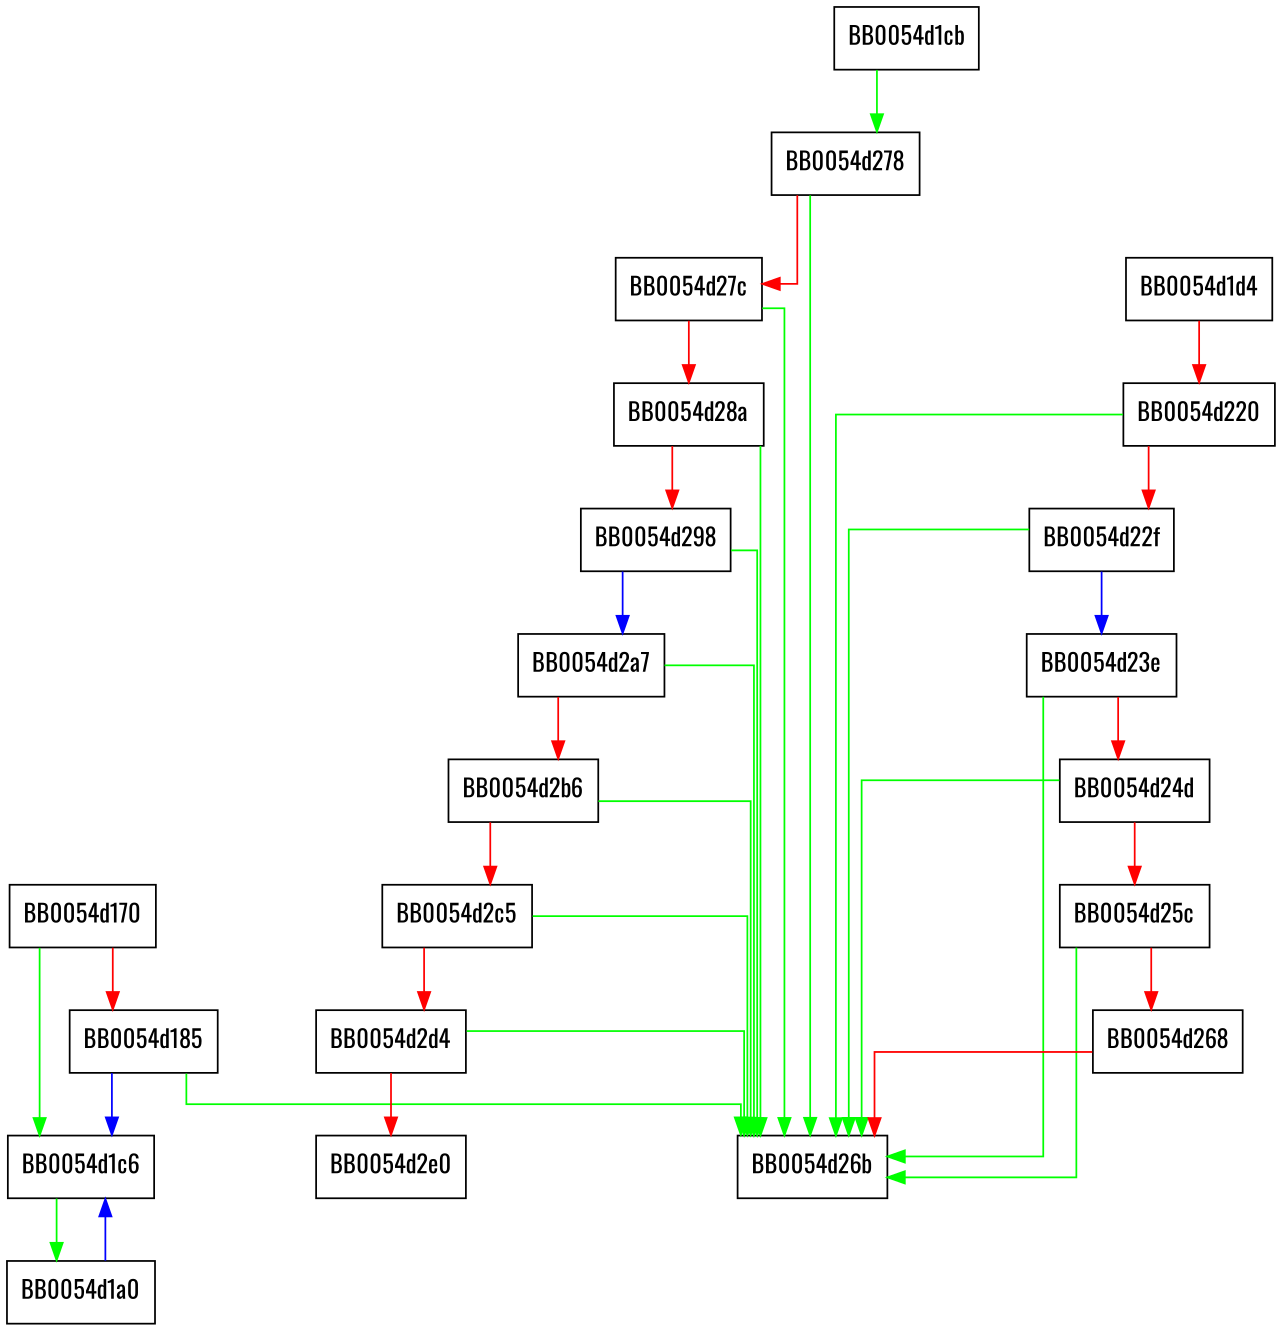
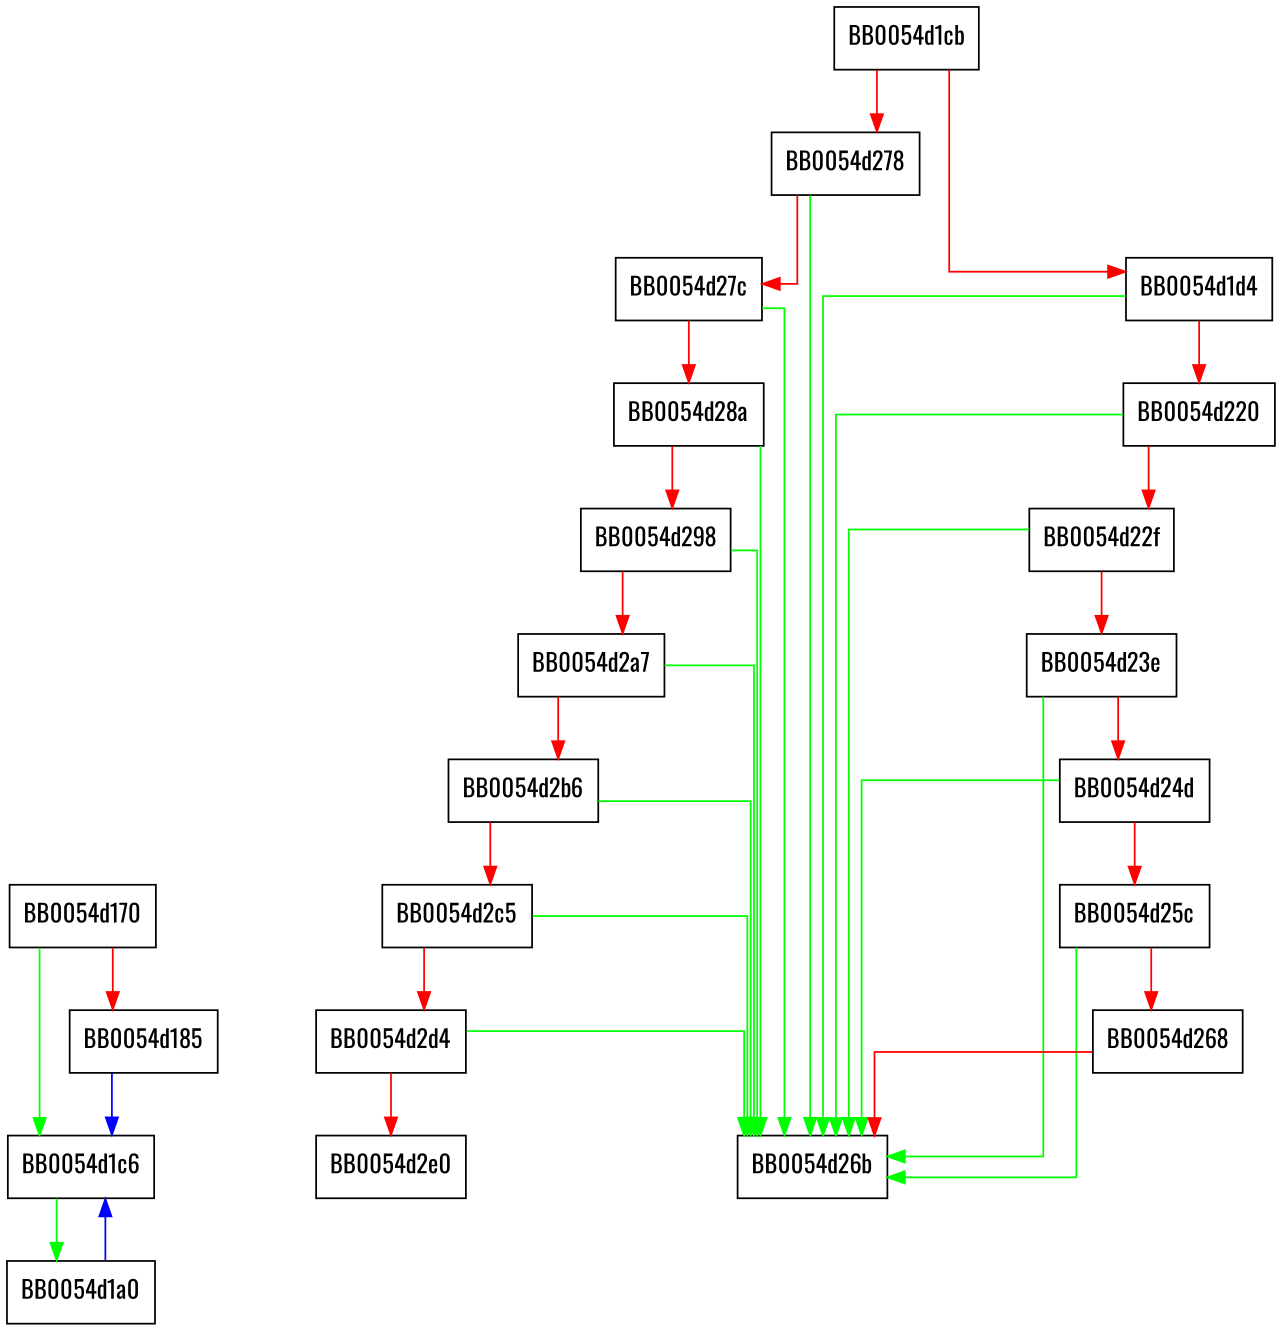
edge "BB0054d1cb" -> "BB0054d278": color green -> red
edge "BB0054d1cb" -> "BB0054d1d4": added
edge "BB0054d298" -> "BB0054d2a7": color blue -> red
edge "BB0054d22f" -> "BB0054d23e": color blue -> red
edge "BB0054d185" -> "BB0054d26b": now "BB0054d1d4" -> "BB0054d26b"
